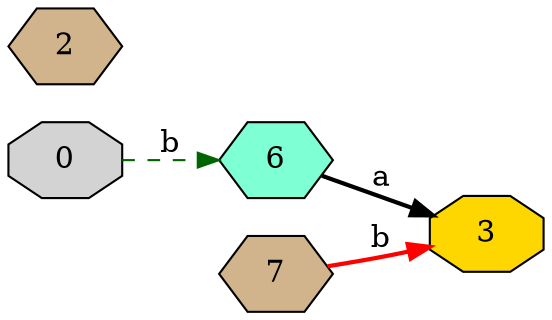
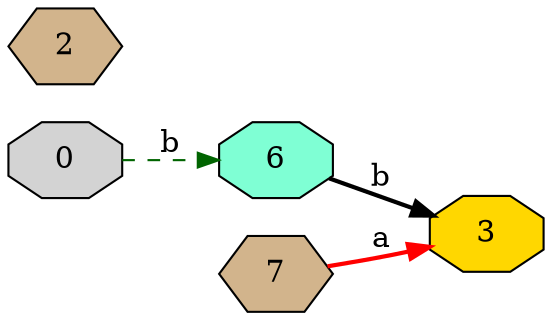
node "6": shape hexagon -> octagon
edge "6" -> "3": label "a" -> "b"
edge "7" -> "3": label "b" -> "a"
